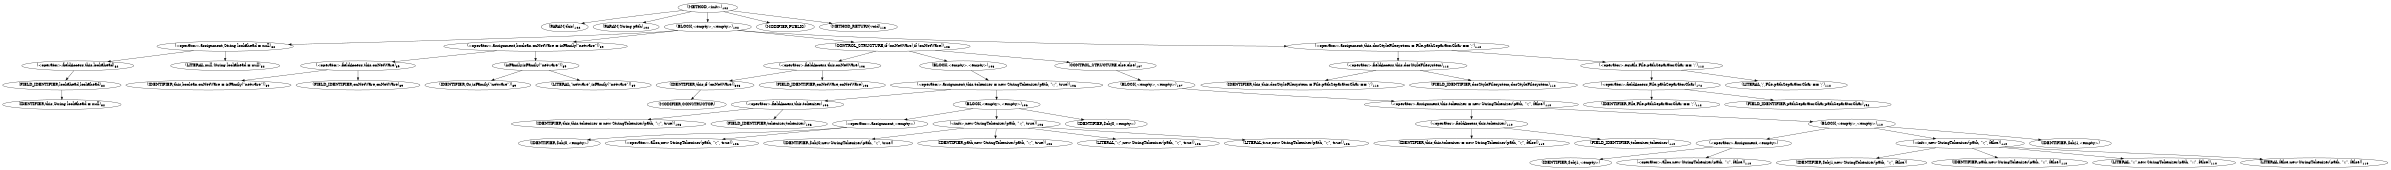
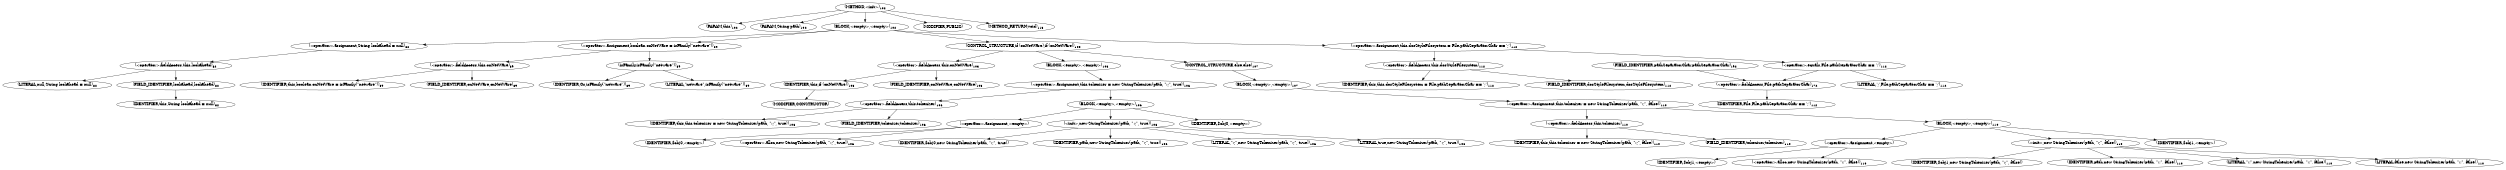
edge "(<operator>.assignment,String lookahead = null)" -> "(LITERAL,null,String lookahead = null)": now "(<operator>.fieldAccess,this.lookahead)" -> "(LITERAL,null,String lookahead = null)"
node "(IDENTIFIER,this,if (onNetWare))": text "303" -> "103"
edge "(<operator>.fieldAccess,File.pathSeparatorChar)" -> "(FIELD_IDENTIFIER,pathSeparatorChar,pathSeparatorChar)": reversed
